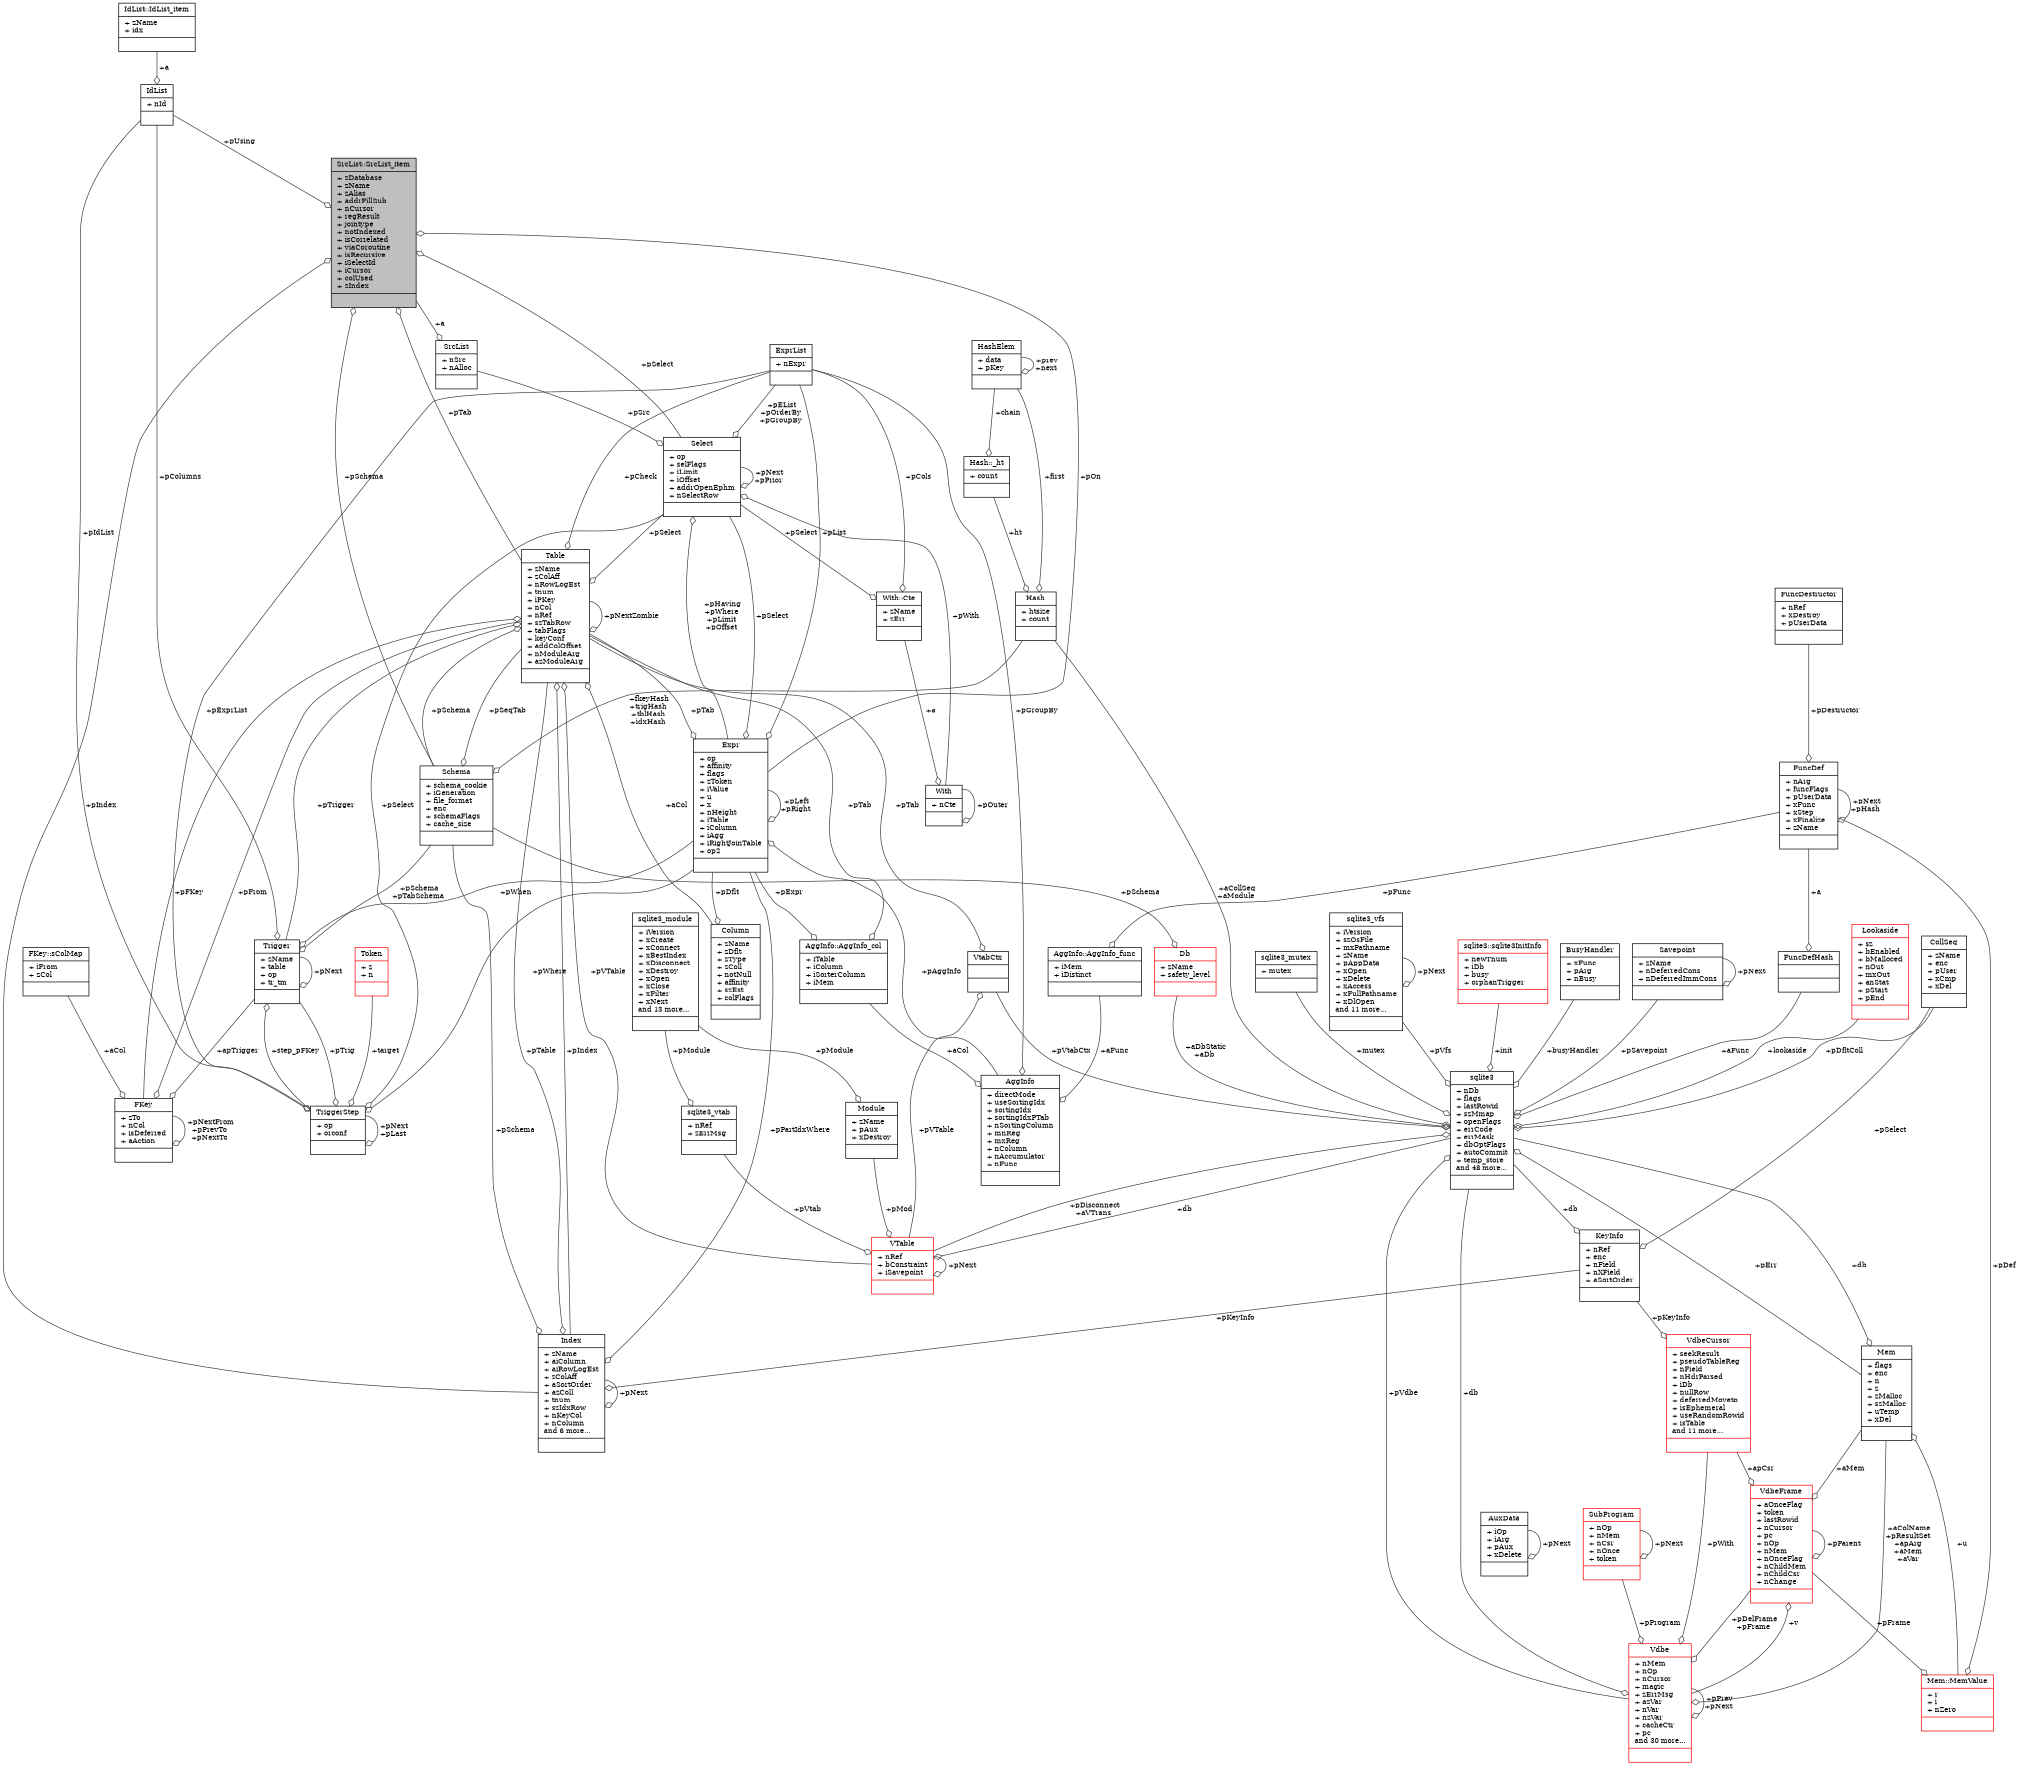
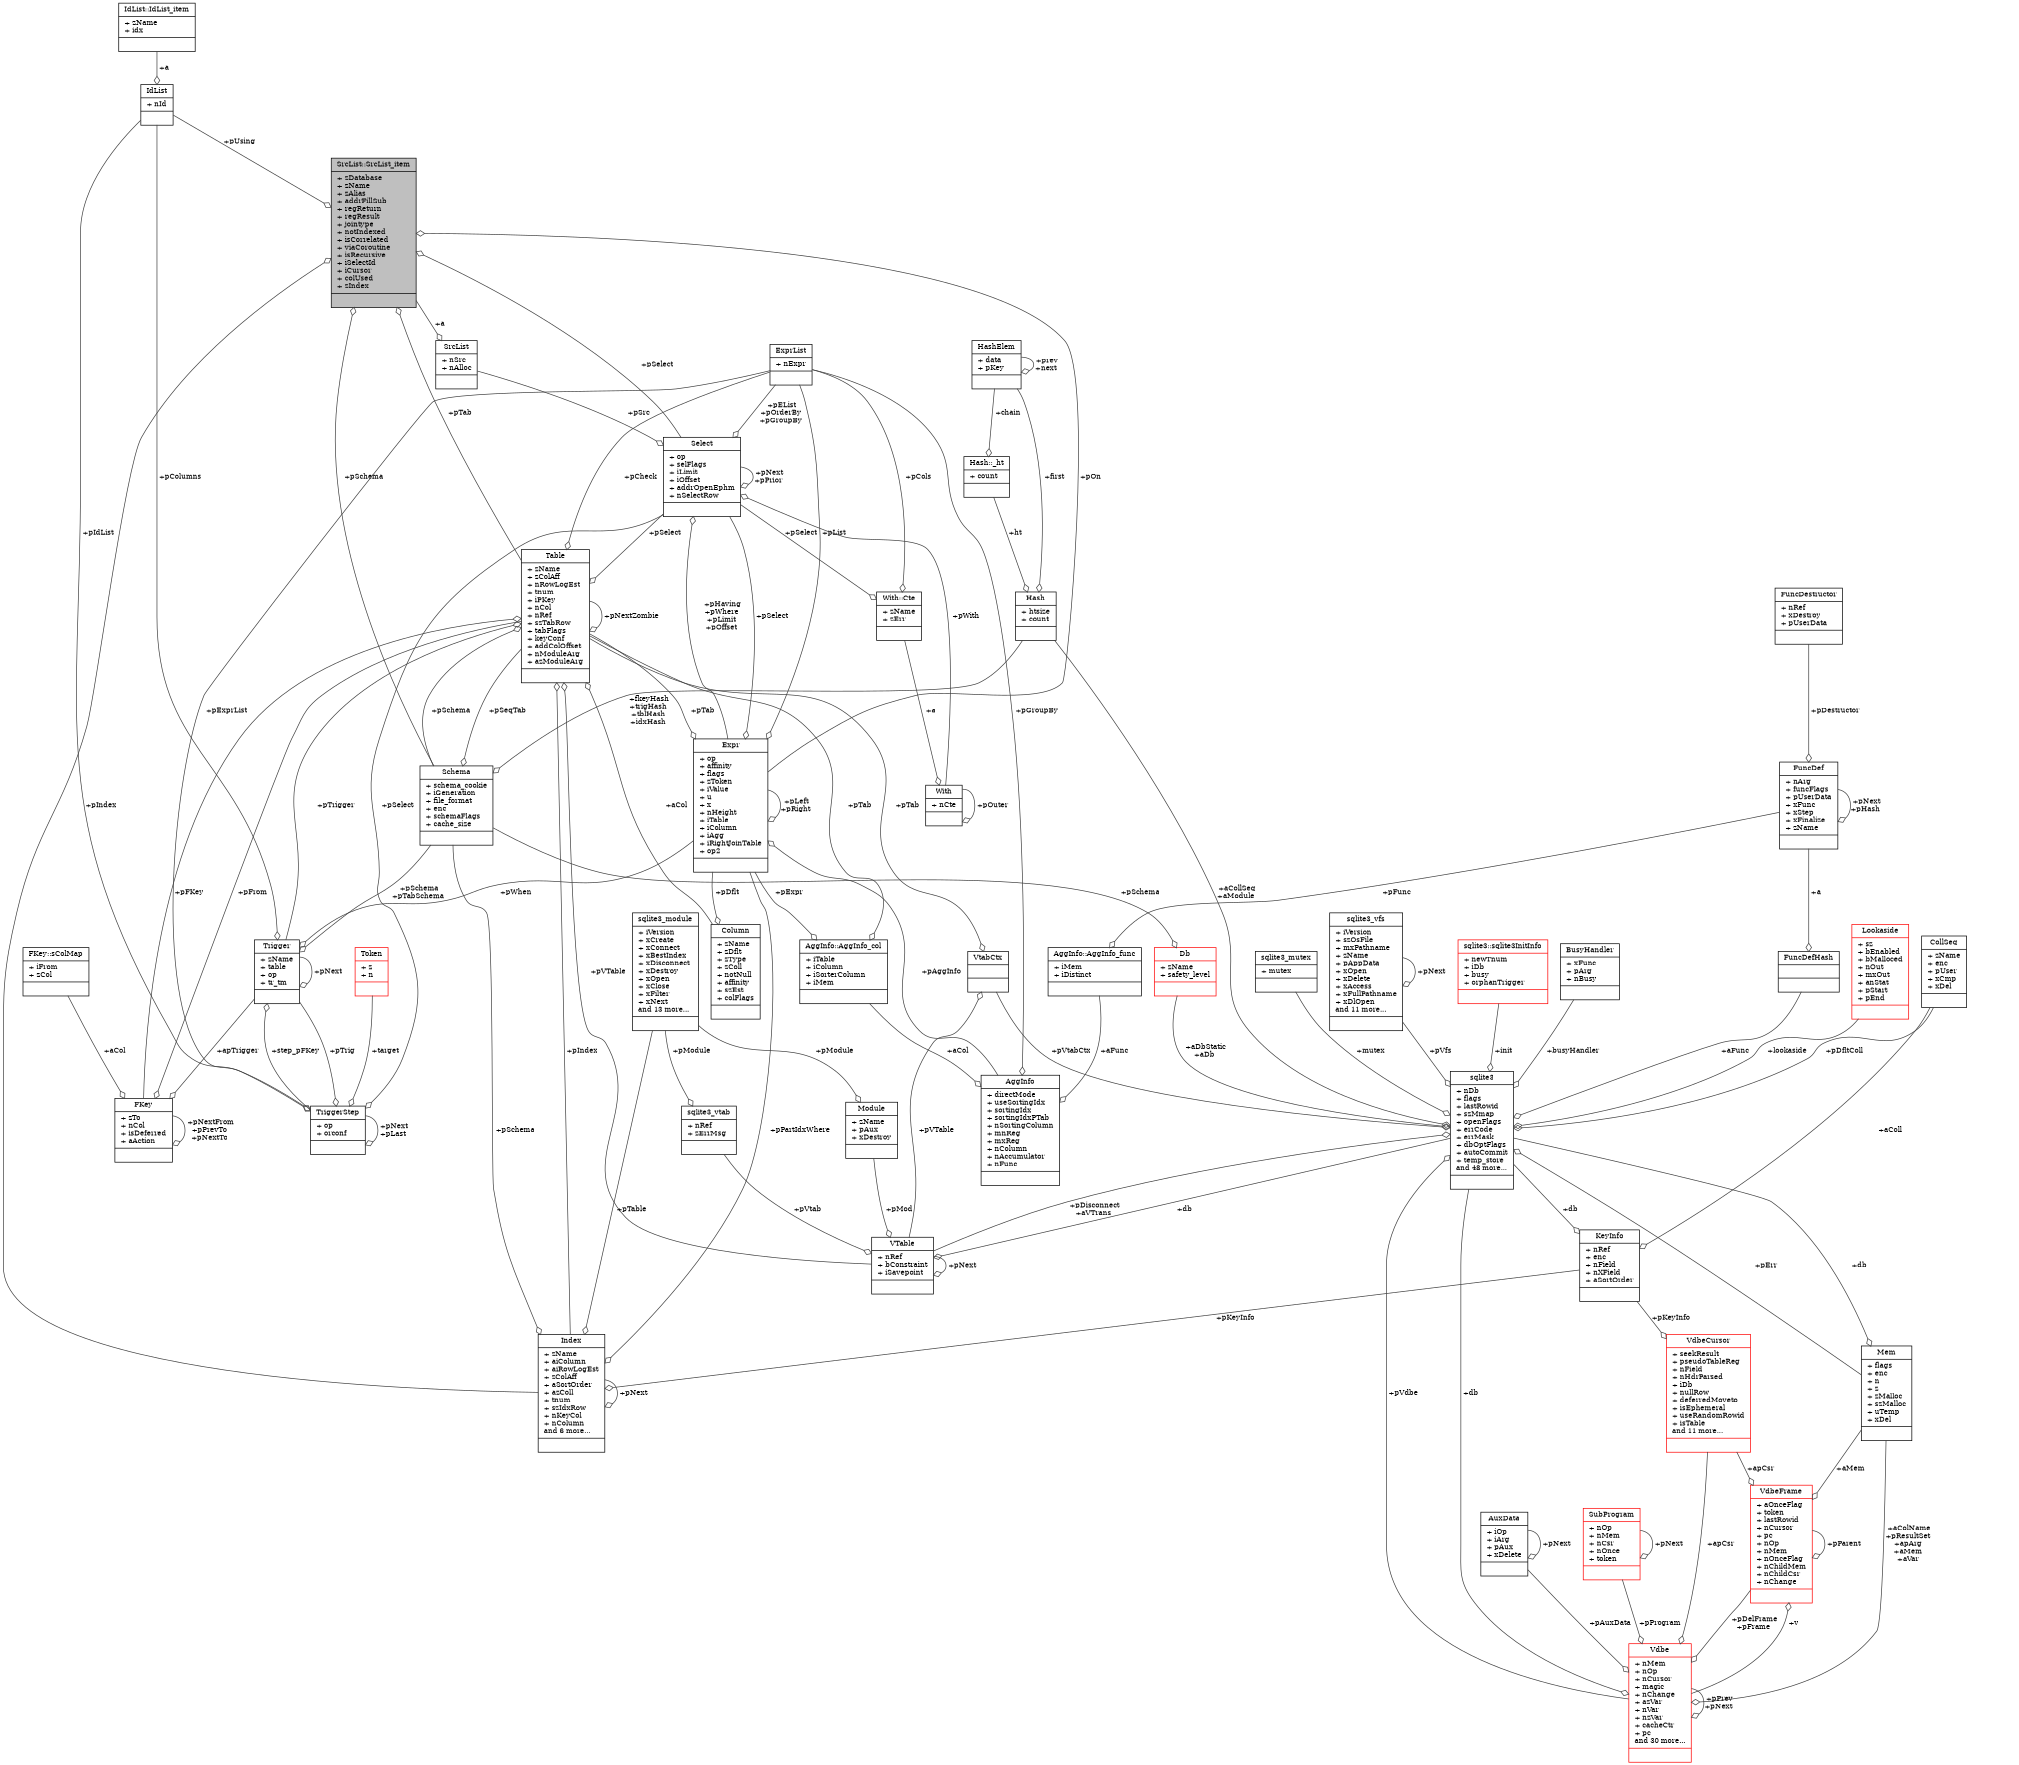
node "SrcList::SrcList_item": text "+ nCursor" -> "+ regReturn"
edge "Expr" -> "TriggerStep": removed, label "+pWhere"
node "Savepoint": removed
edge "Table" -> "Index": now "sqlite3_module" -> "Index"
edge "CollSeq" -> "KeyInfo": label " +pSelect" -> " +aColl"
node "VTable": color red -> black
edge "VdbeCursor" -> "Vdbe": label " +pWith" -> " +apCsr"
edge "AuxData" -> "Vdbe": added, label "+pAuxData"
node "Vdbe": text "+ zErrMsg" -> "+ nChange"
node "Mem::MemValue": removed
